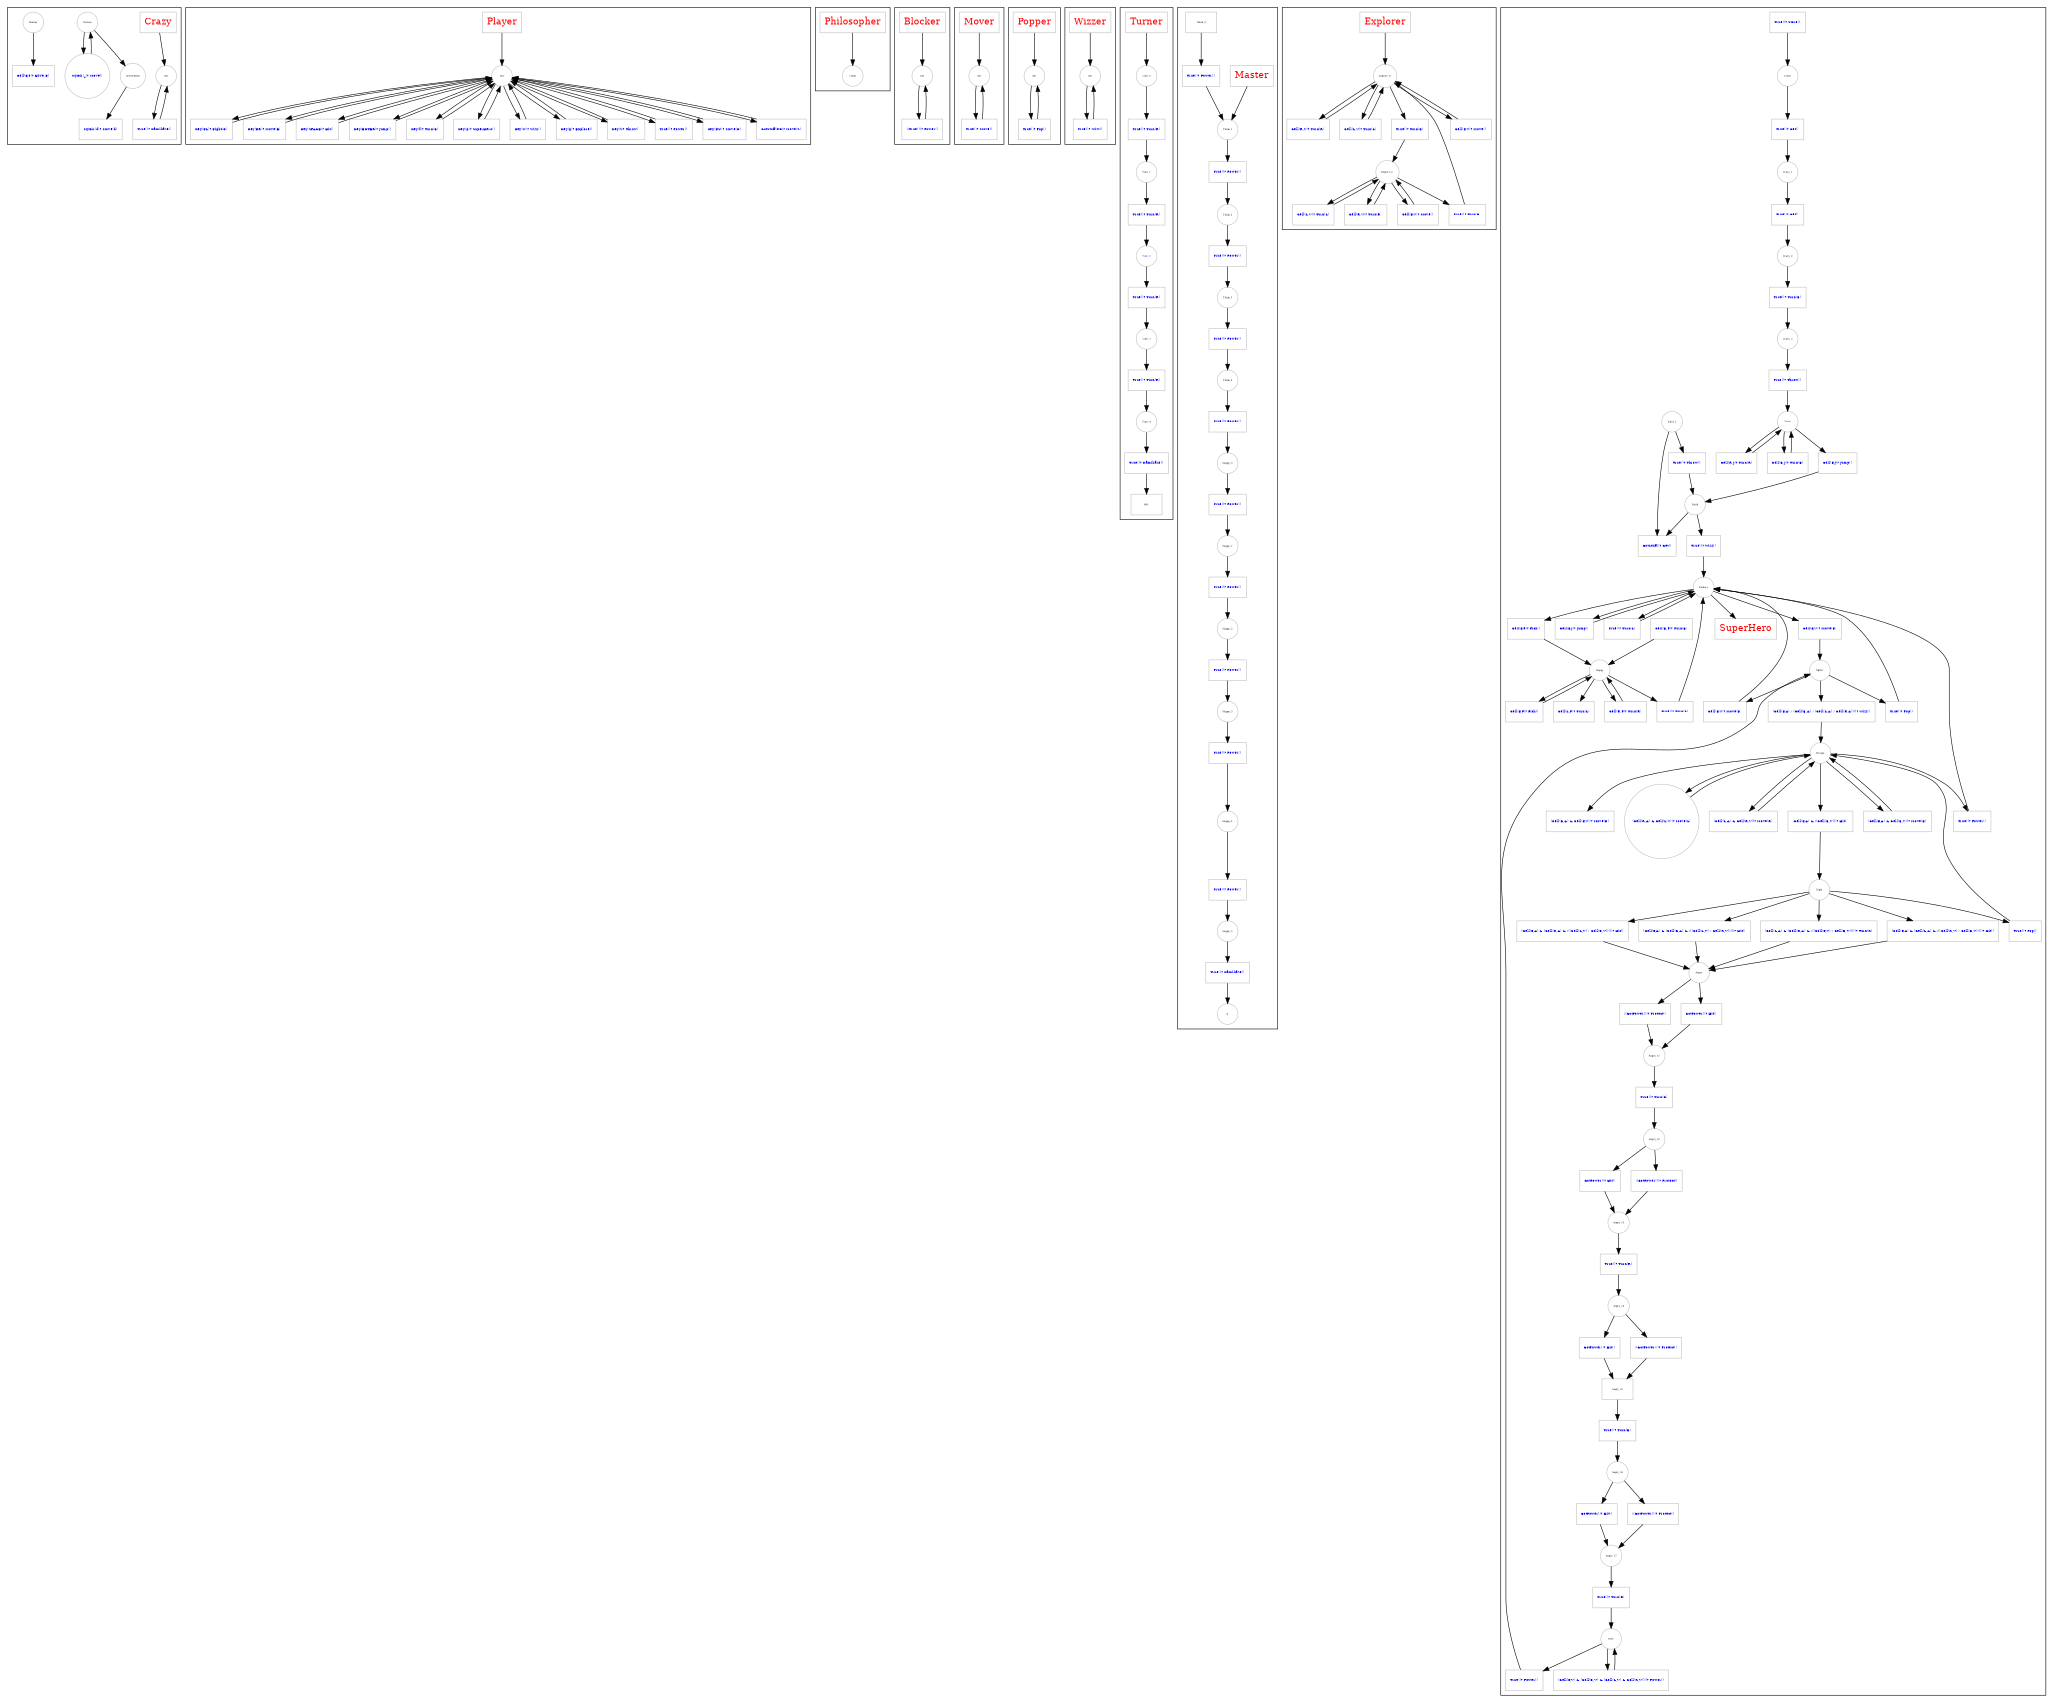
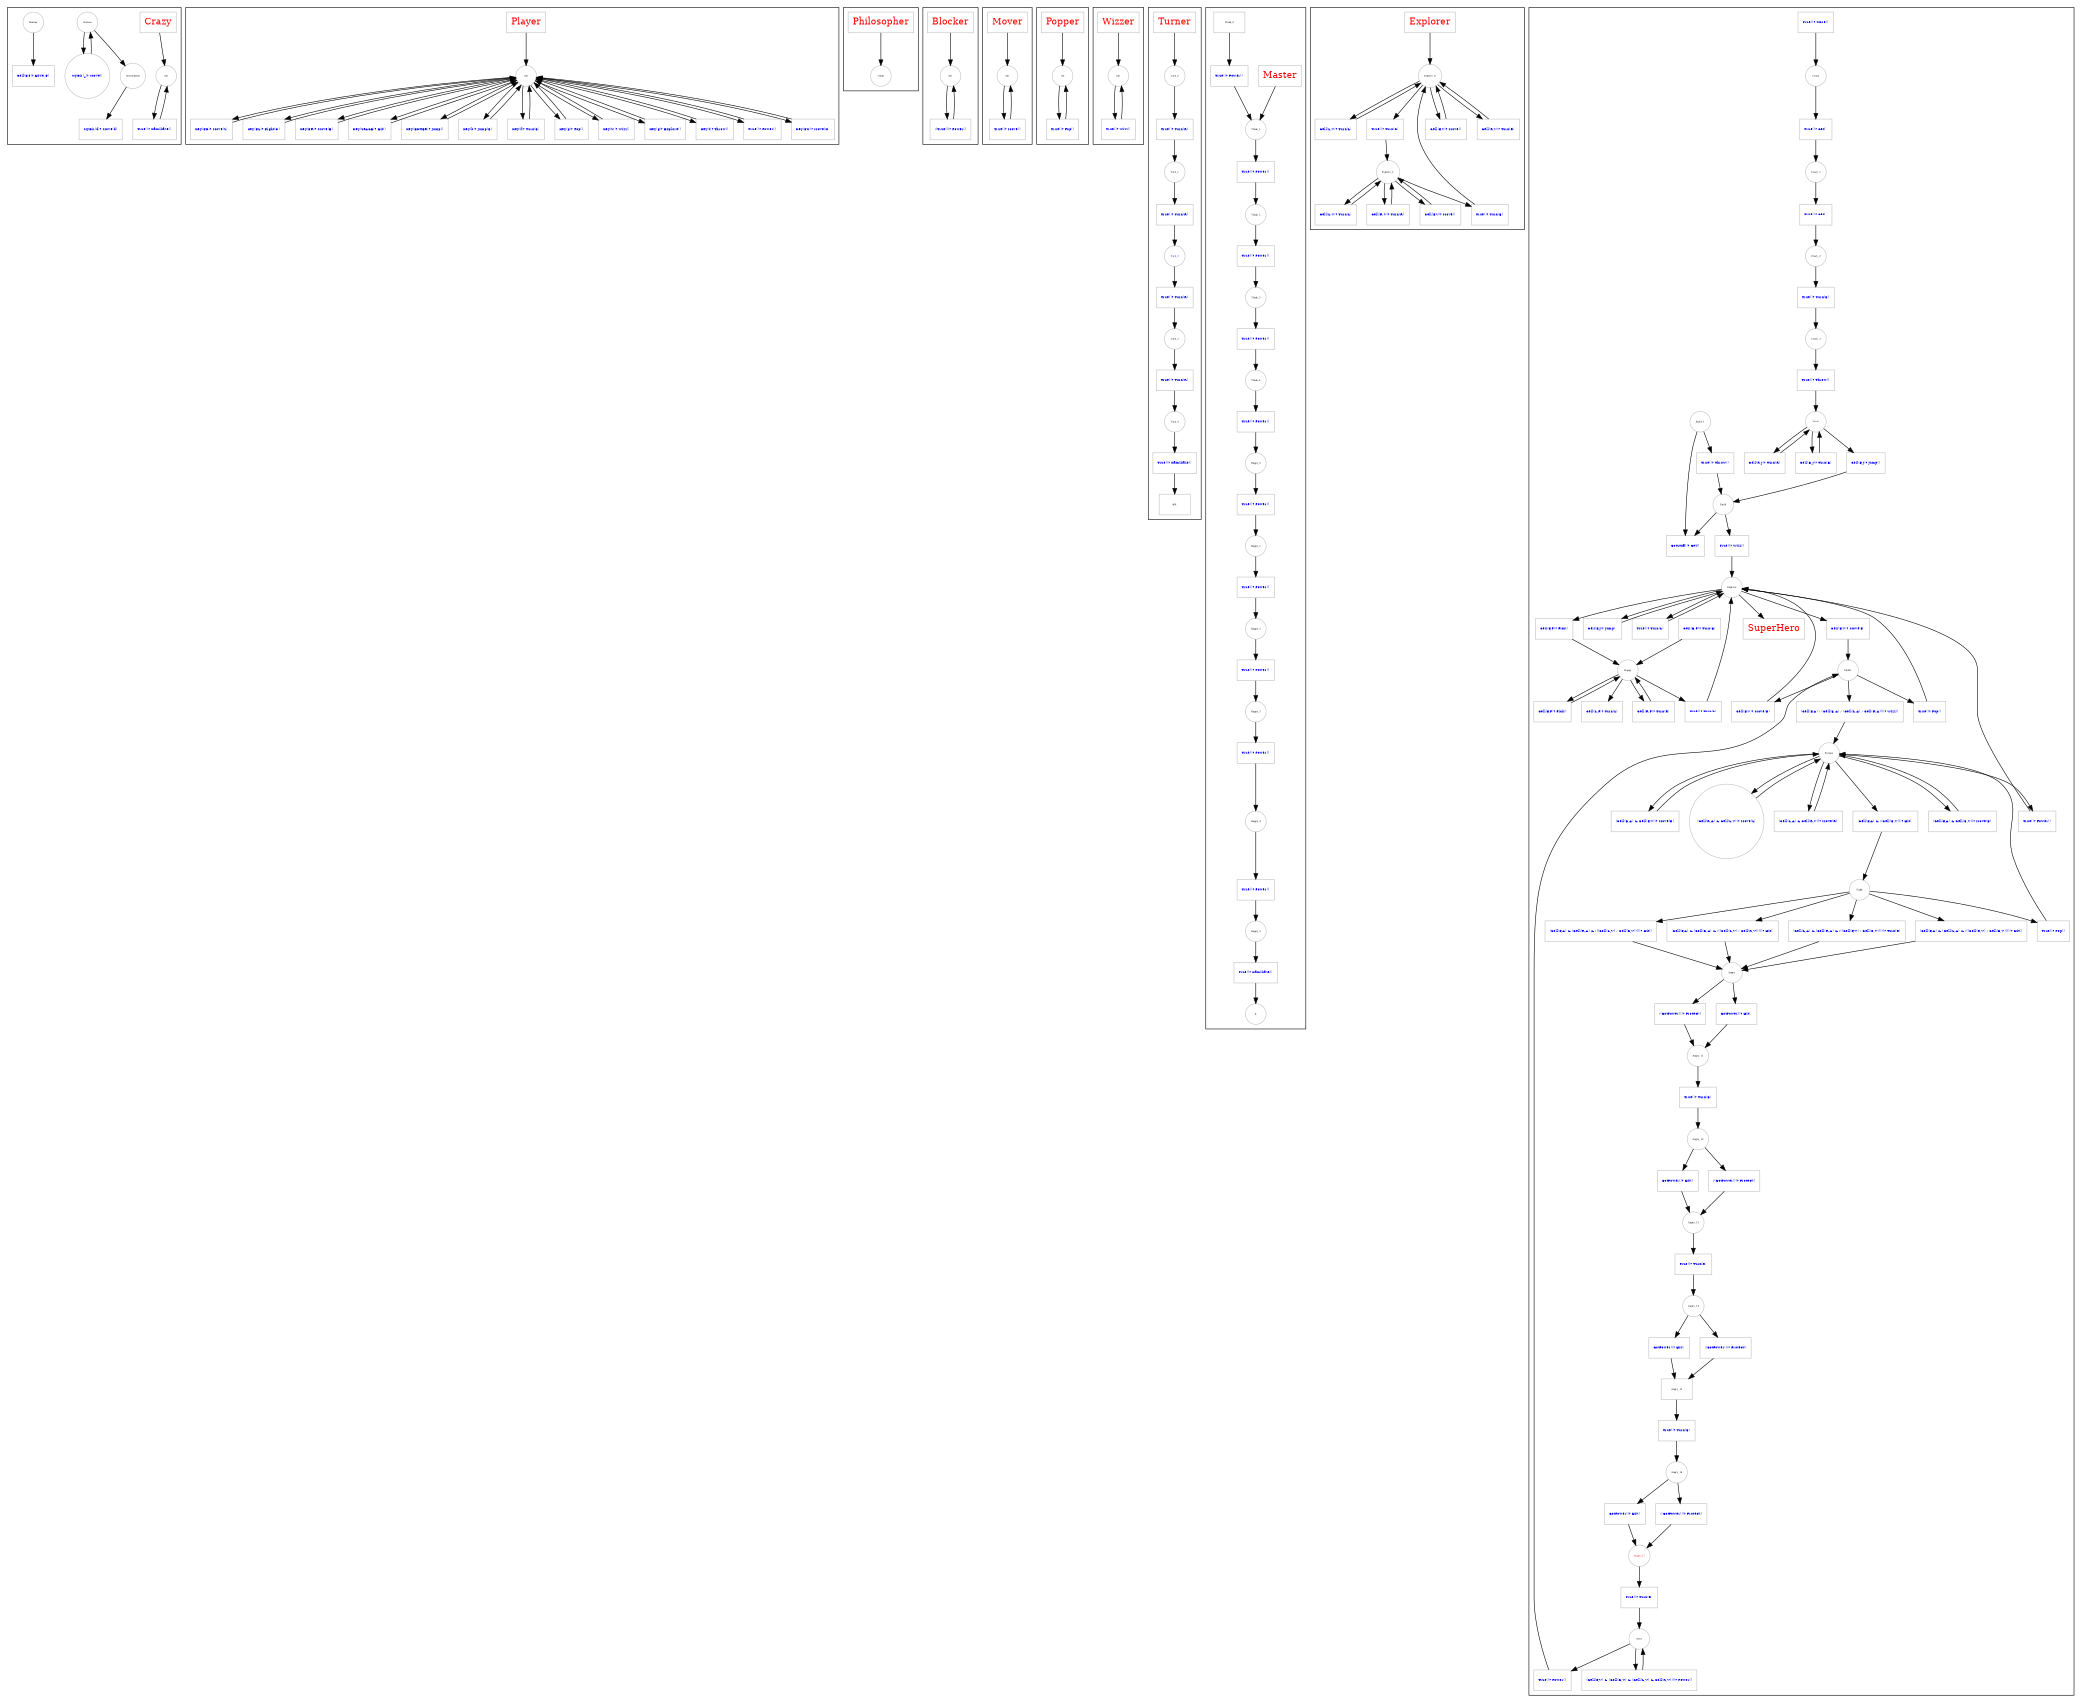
node "Key(p)? SuperHero()": label "Key(p)? SuperHero()" -> "Key(p)? Pop()"
node "Key(b)? Jump(B)": added
node "GotStuff(FD)? Move(S)": label "GotStuff(FD)? Move(S)" -> "Key(FD)? Move(S)"
edge "(Cell(B,A) & Cell(F,V))? Move(F)" -> "Escape": added
node "Angry_17": fontcolor black -> red
